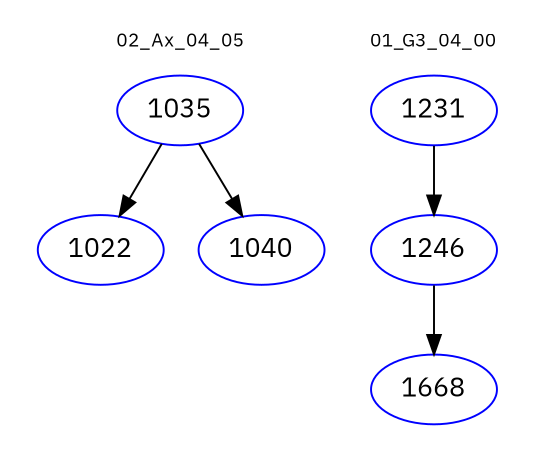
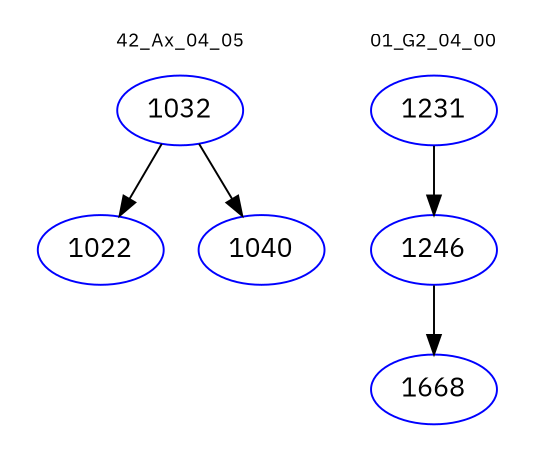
cluster "02_Ax_04_05": label "02_Ax_04_05" -> "42_Ax_04_05"
cluster "01_G3_04_00": label "01_G3_04_00" -> "01_G2_04_00"
node "1035": label "1035" -> "1032"
